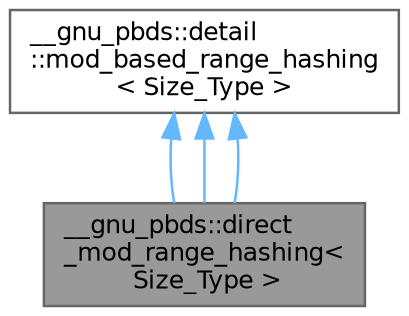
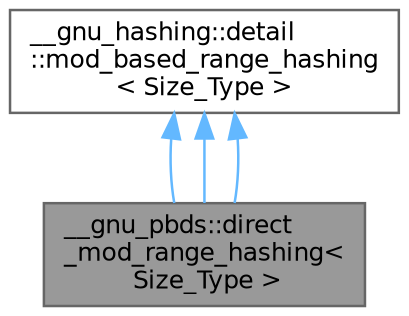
node "__gnu_pbds::detail ::mod_based_range_hashing < Size_Type >": label "__gnu_pbds::detail ::mod_based_range_hashing < Size_Type >" -> "__gnu_hashing::detail ::mod_based_range_hashing < Size_Type >"
